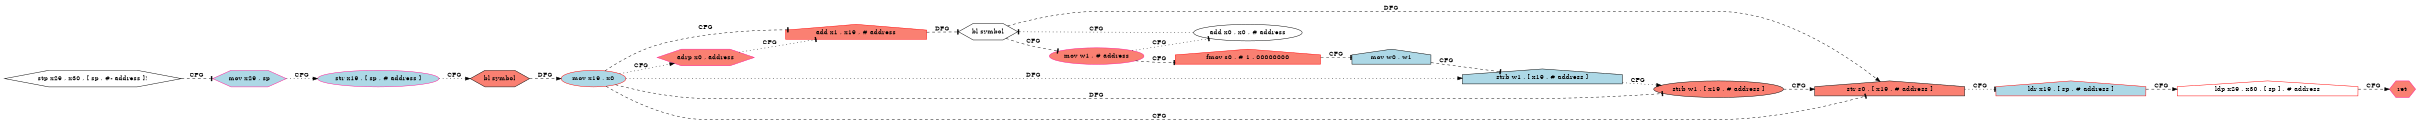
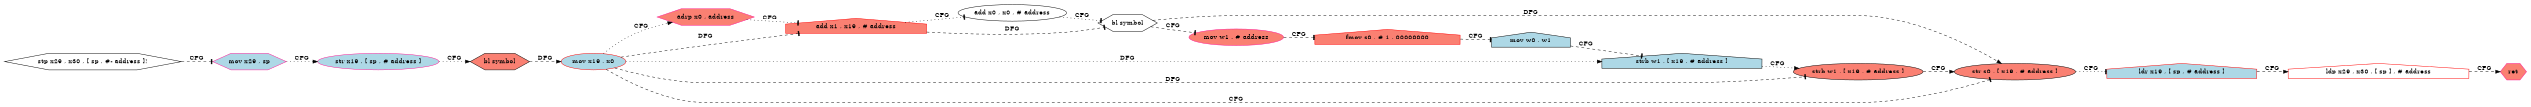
edge "mov x19 , x0" -> "add x1 , x19 , # address": label "CFG" -> "DFG"
edge "mov w1 , # address" -> "add x0 , x0 , # address": now "add x1 , x19 , # address" -> "add x0 , x0 , # address"
node "str s0 , [ x19 , # address ]": shape house -> ellipse
